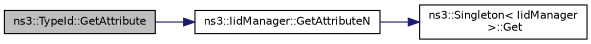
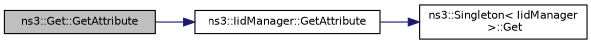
node "ns3::TypeId::GetAttribute": label "ns3::TypeId::GetAttribute" -> "ns3::Get::GetAttribute"
node "ns3::IidManager::GetAttributeN": label "ns3::IidManager::GetAttributeN" -> "ns3::IidManager::GetAttribute"
